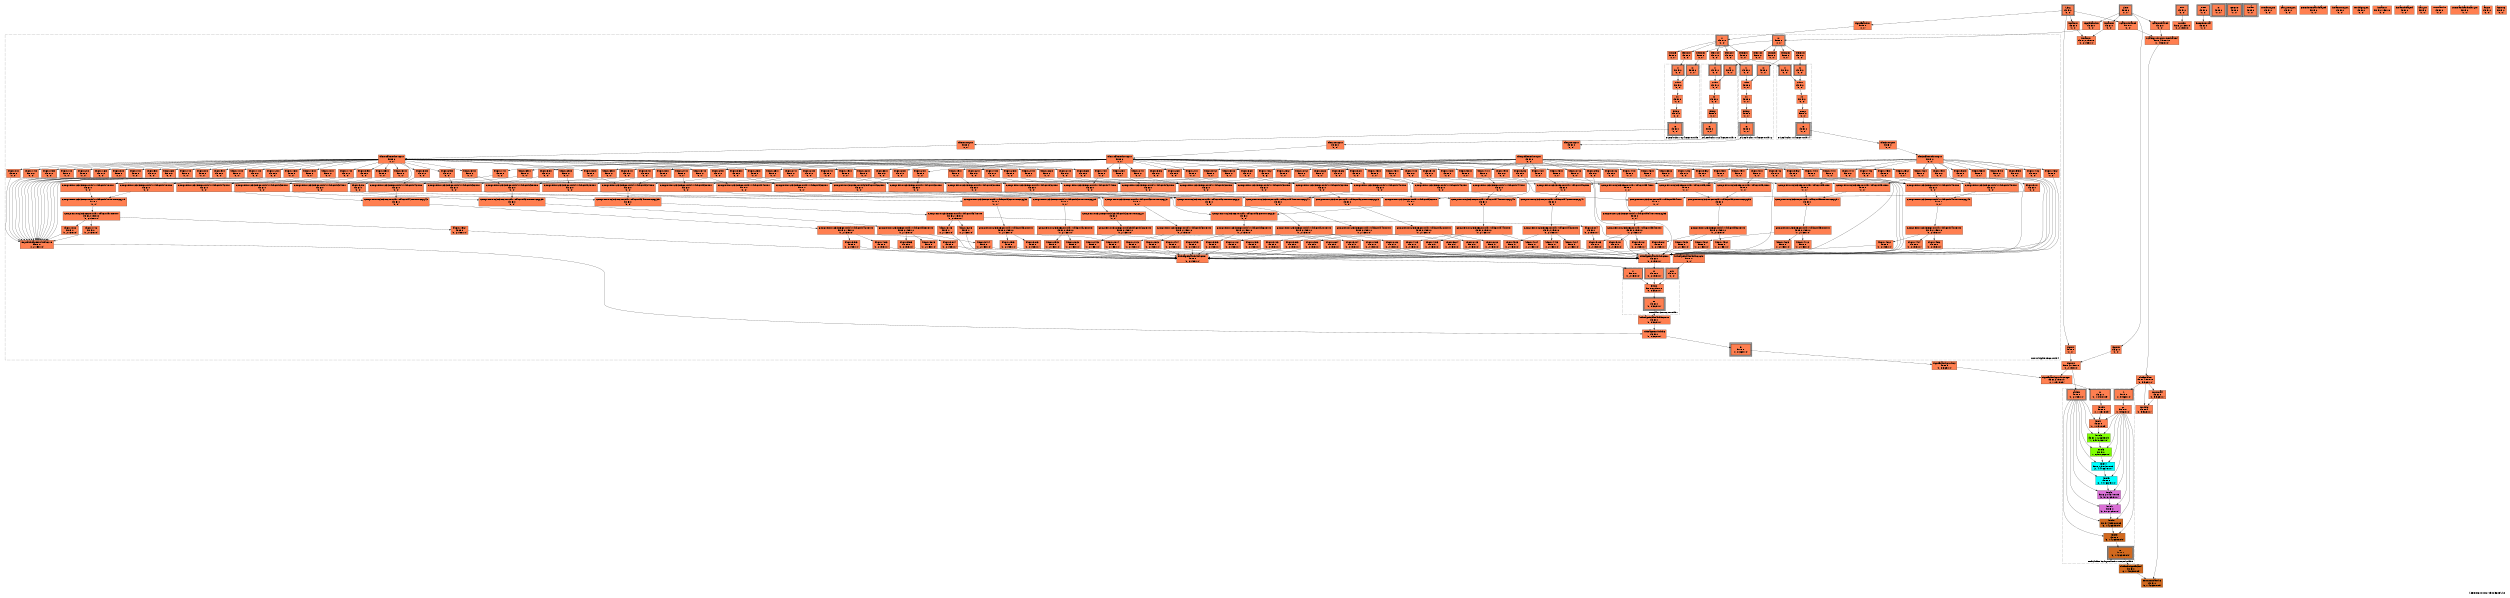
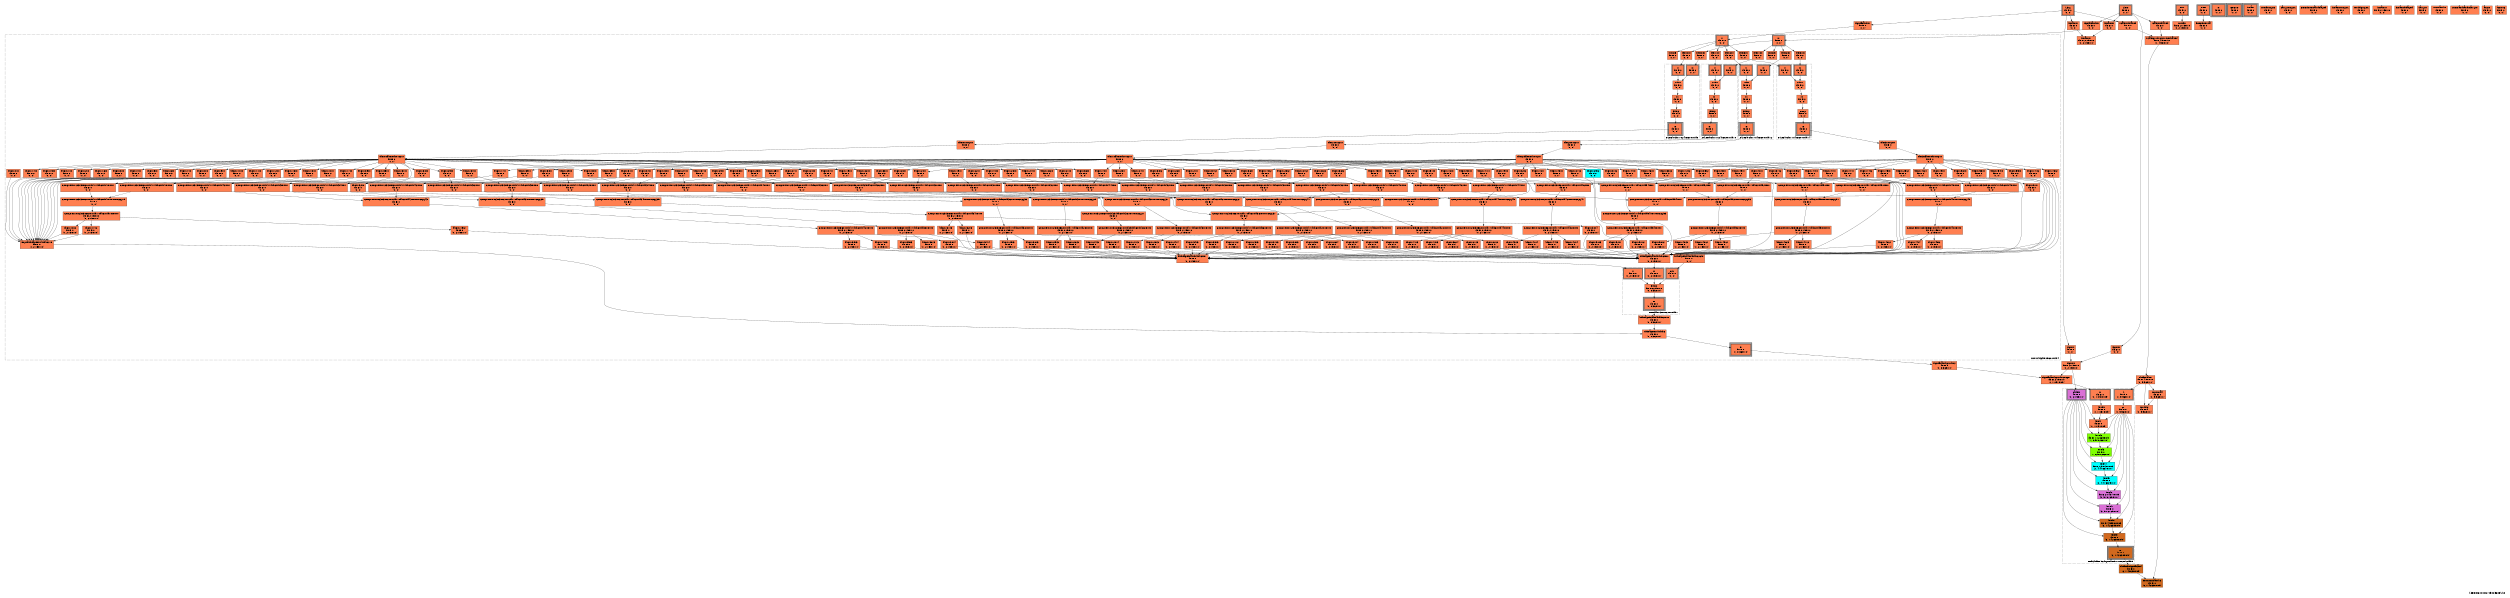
edge "tile_2_output dT = 0 (0, 0)" -> "tile_2_filtered_output dT = 0 (0, 0)": added
edge "tile_0_filtered_output dT = 0 (0, 0)" -> "bh6_w0_0 dT = 0 (0, 0)": removed
edge "tile_0_filtered_output dT = 0 (0, 0)" -> "bh6_w3_0 dT = 0 (0, 0)": removed
node "bh6_w32_1 dT = 0 (0, 0)": removed
node "bh6_w29_2 dT = 0 (0, 0)": fillcolor coral -> cyan
edge "bh6_w38_0 dT = 0 (0, 0)" -> "Compressor_23_3_F600_uid17_bh6_uid42_In0 dT = 0 (0, 0)": now "bh6_w38_0 dT = 0 (0, 0)" -> "bh6_w32_0 dT = 0 (0, 0)"
edge "bh6_w24_2 dT = 0 (0, 0)" -> "Compressor_23_3_F600_uid17_bh6_uid28_In0 dT = 0 (0, 0)": added
edge "tile_3_filtered_output dT = 0 (0, 0)" -> "bh6_w51_1 dT = 0 (0, 0)": now "bh6_w46_1 dT = 0 (0, 0)" -> "bh6_w51_1 dT = 0 (0, 0)"
edge "bh6_w1_0 dT = 0 (0, 0)" -> "tmp_bitheapResult_bh6_18 dT = 0 (0, 2.15e-10)": removed
edge "bh6_w30_4 dT = 0 (0, 2.15e-10)" -> "bh6_w50_3 dT = 0 (0, 2.15e-10)": now "bh6_w30_4 dT = 0 (0, 2.15e-10)" -> "bitheapFinalAdd_bh6_In0 dT = 0 (0, 2.15e-10)"
node "padBit dT = 0 (0, 2.15e-10)": fillcolor coral -> orchid
